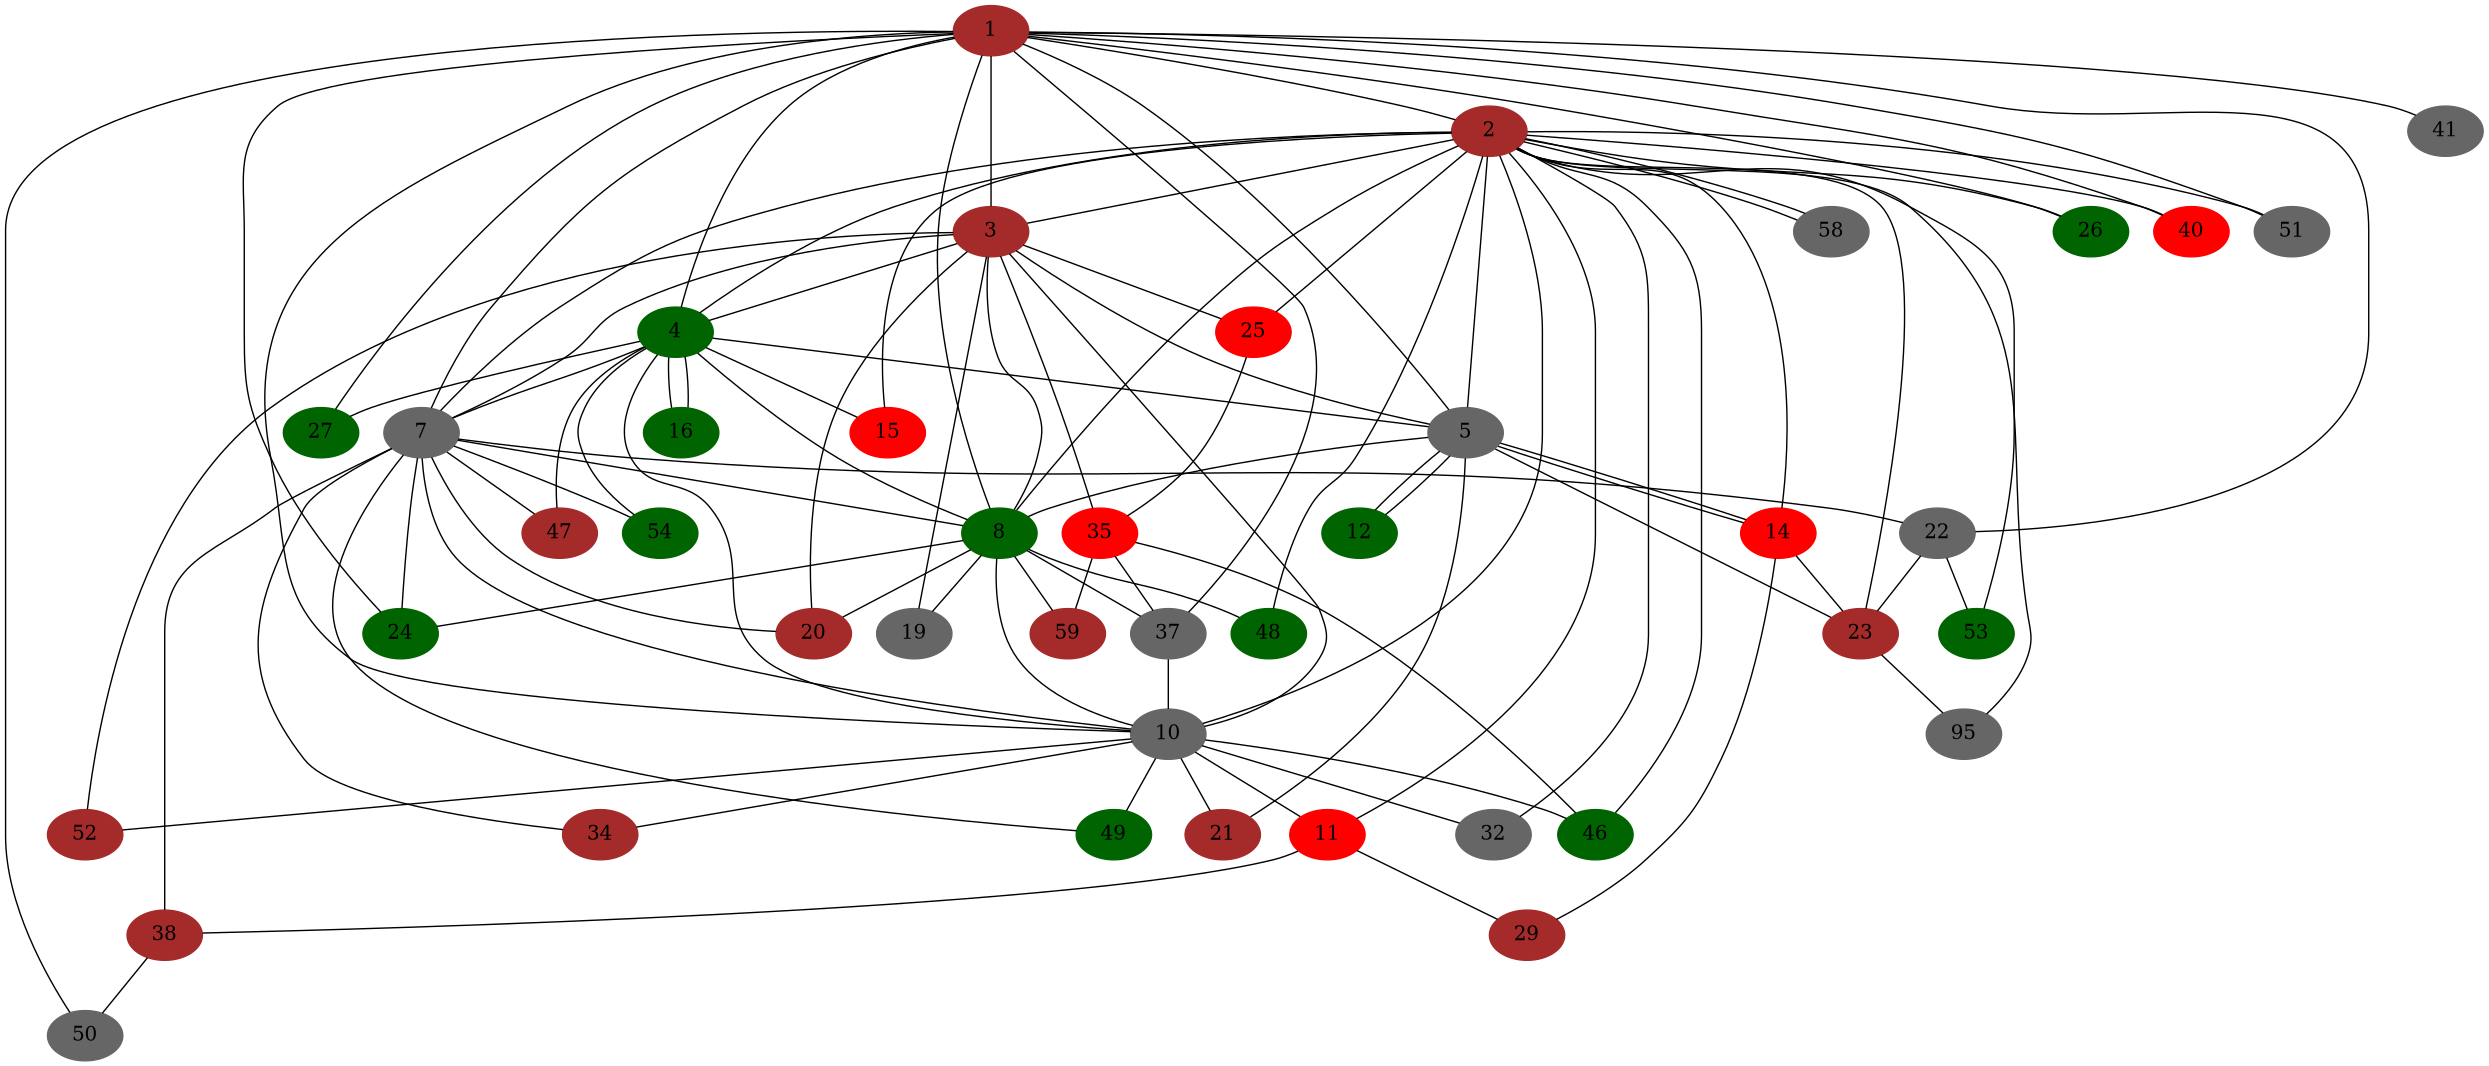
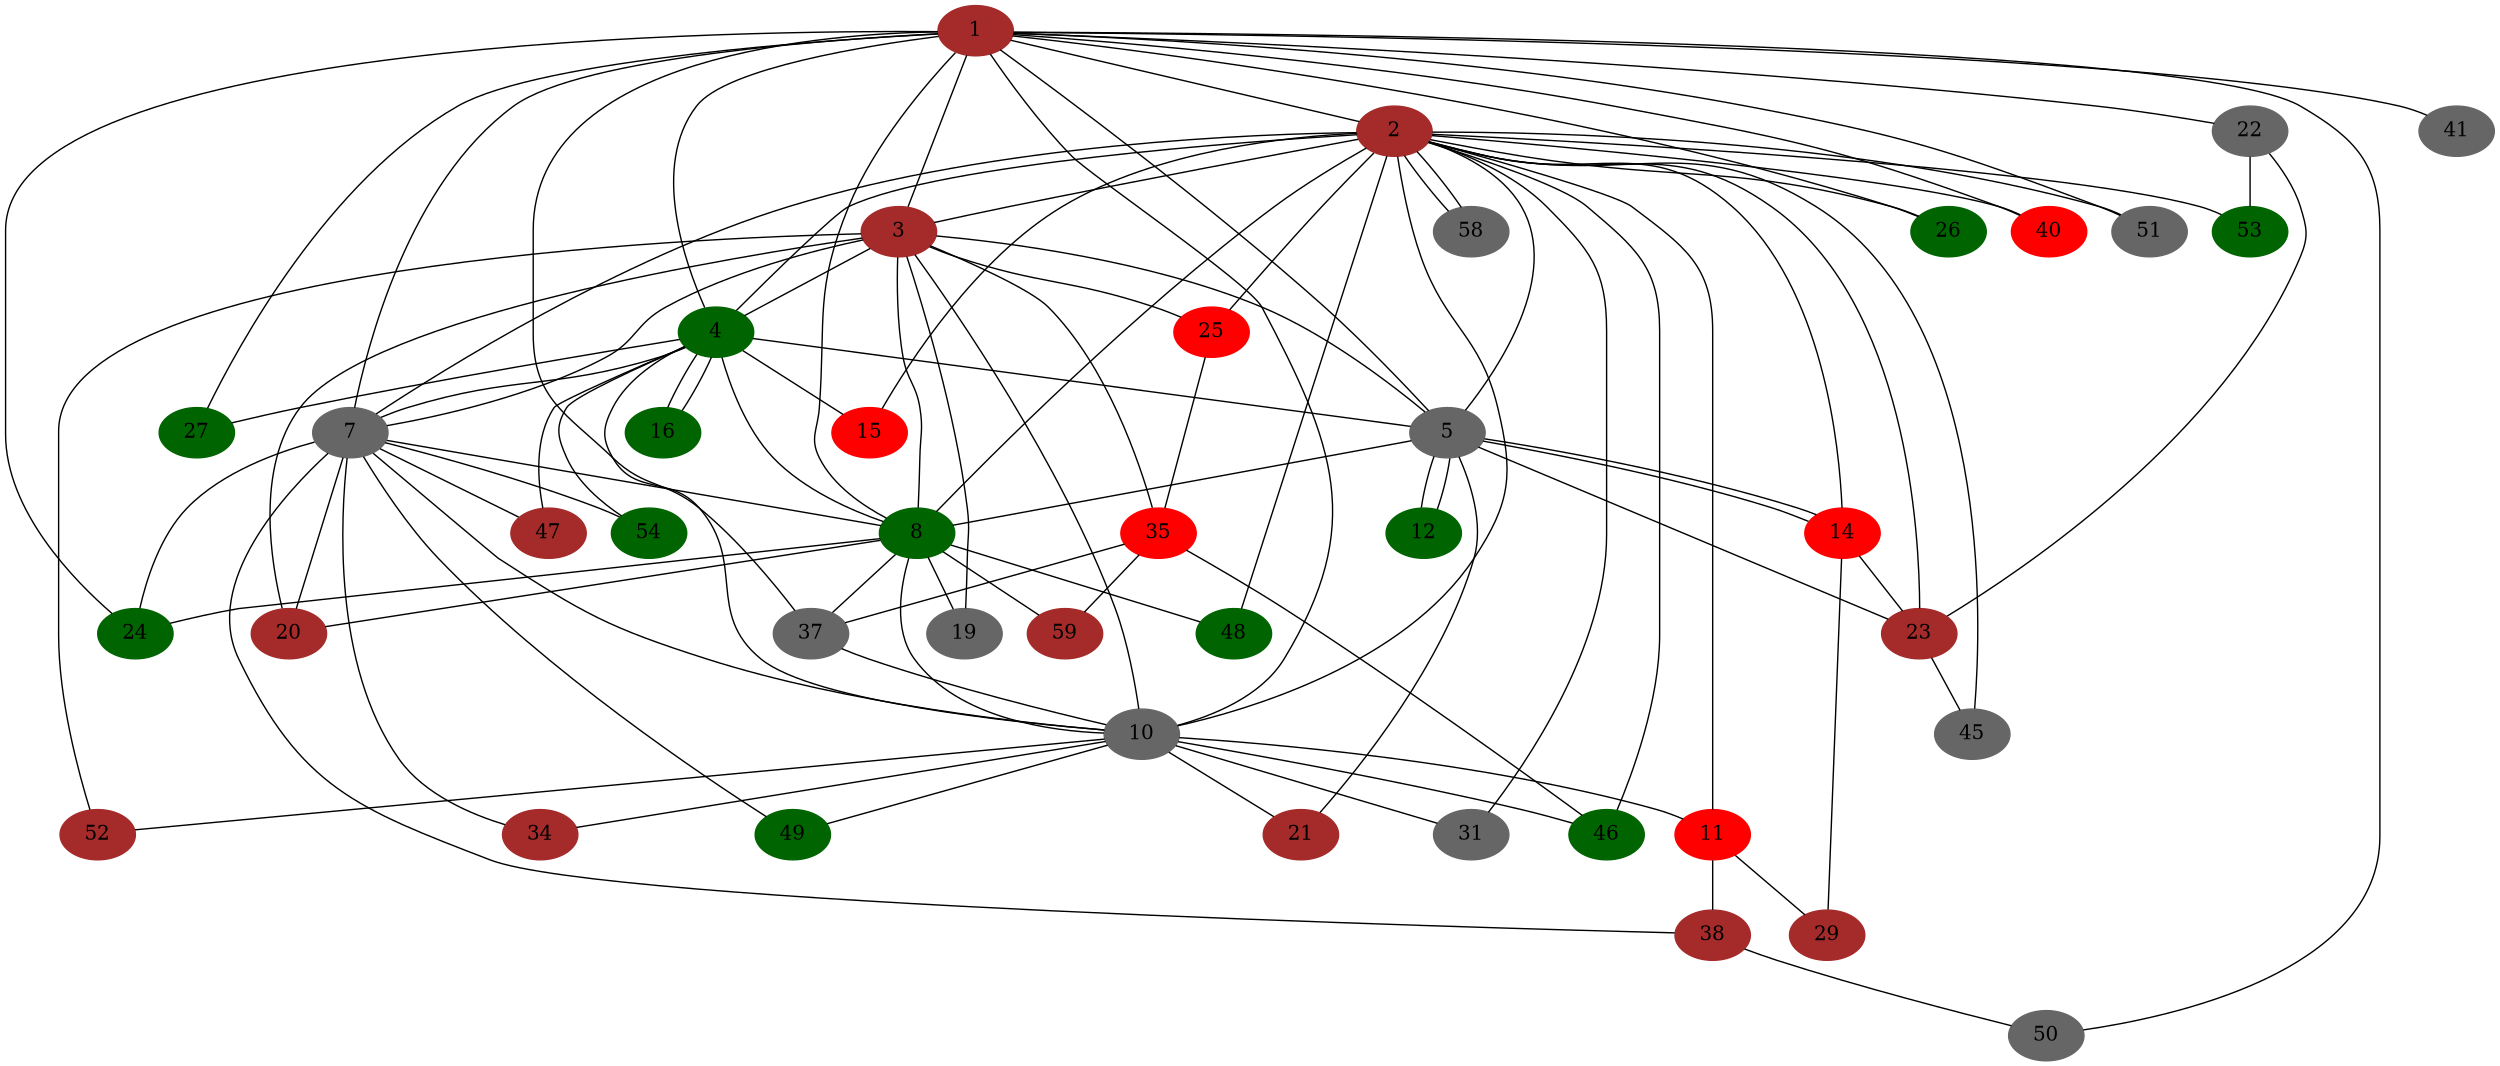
edge "7" -- "22": removed
node "95": label "95" -> "45"
node "32": label "32" -> "31"
